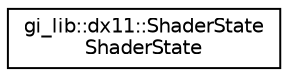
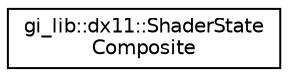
node "gi_lib::dx11::ShaderState ShaderState": label "gi_lib::dx11::ShaderState ShaderState" -> "gi_lib::dx11::ShaderState Composite"
